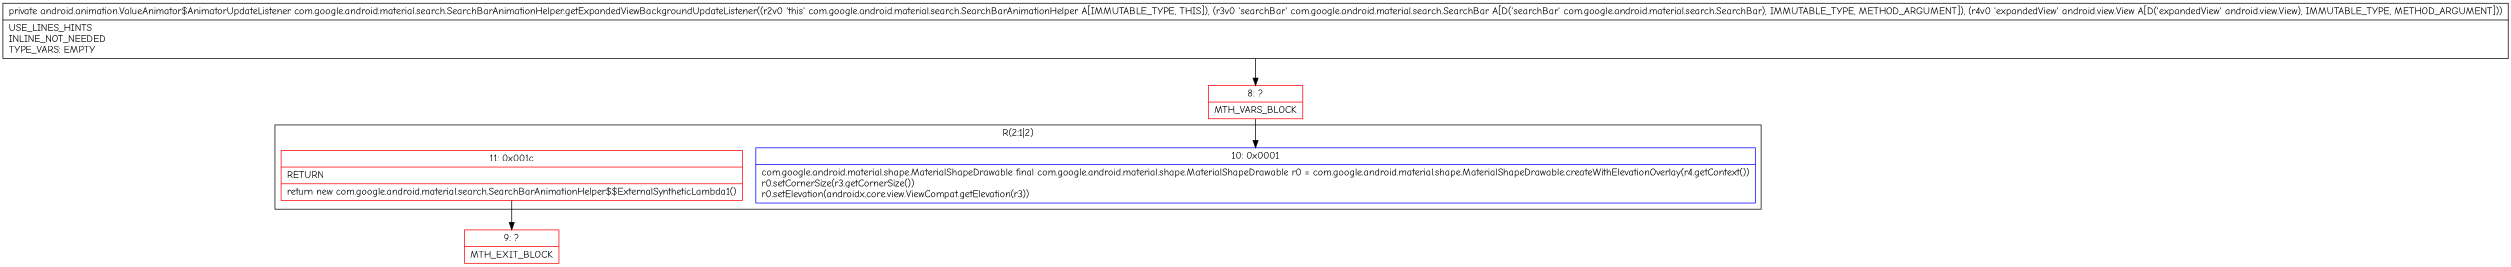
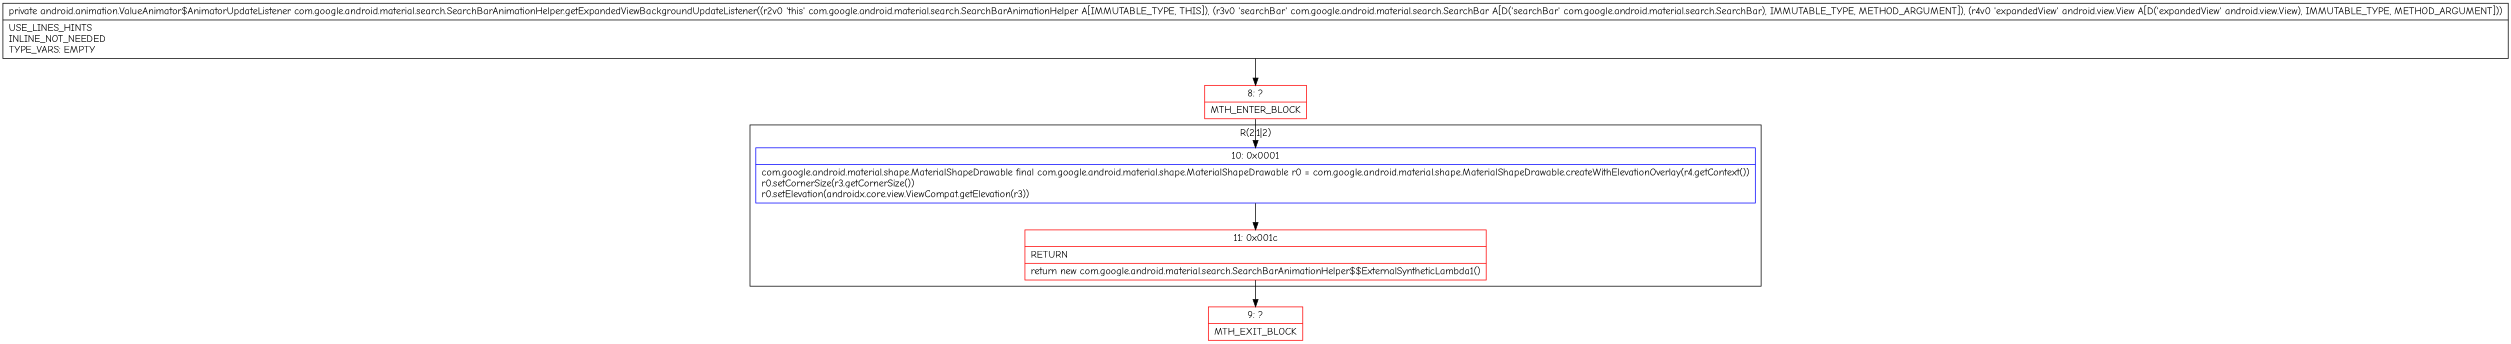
node "8: ?": text "MTH_VARS_BLOCK" -> "MTH_ENTER_BLOCK"
edge "10: 0x0001" -> "11: 0x001c": added
